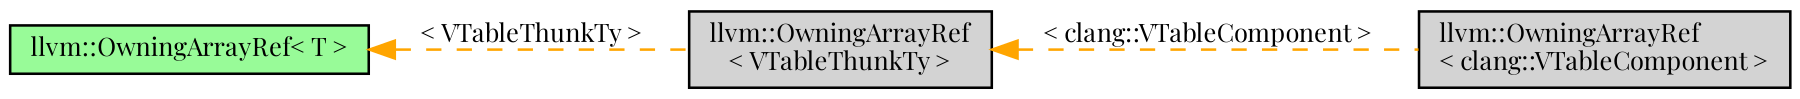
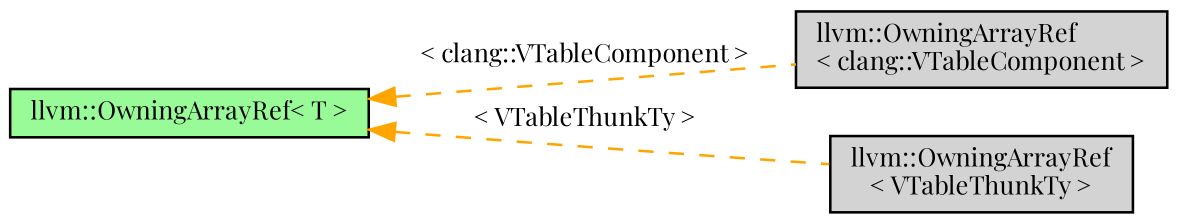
edge "llvm::OwningArrayRef < clang::VTableComponent >" -> "llvm::OwningArrayRef < VTableThunkTy >": now "llvm::OwningArrayRef < clang::VTableComponent >" -> "llvm::OwningArrayRef< T >"
